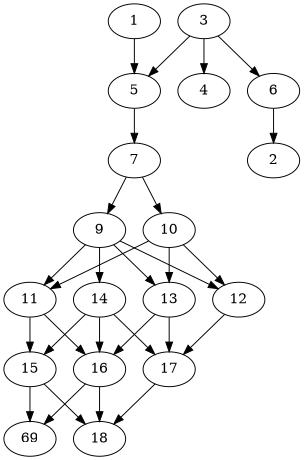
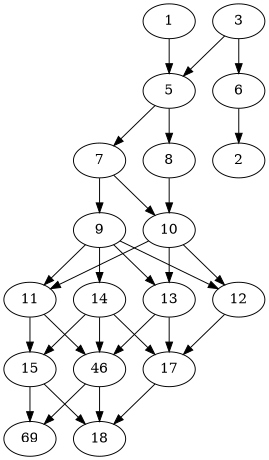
node "4": removed
node "8": added
node "16": label "16" -> "46"
